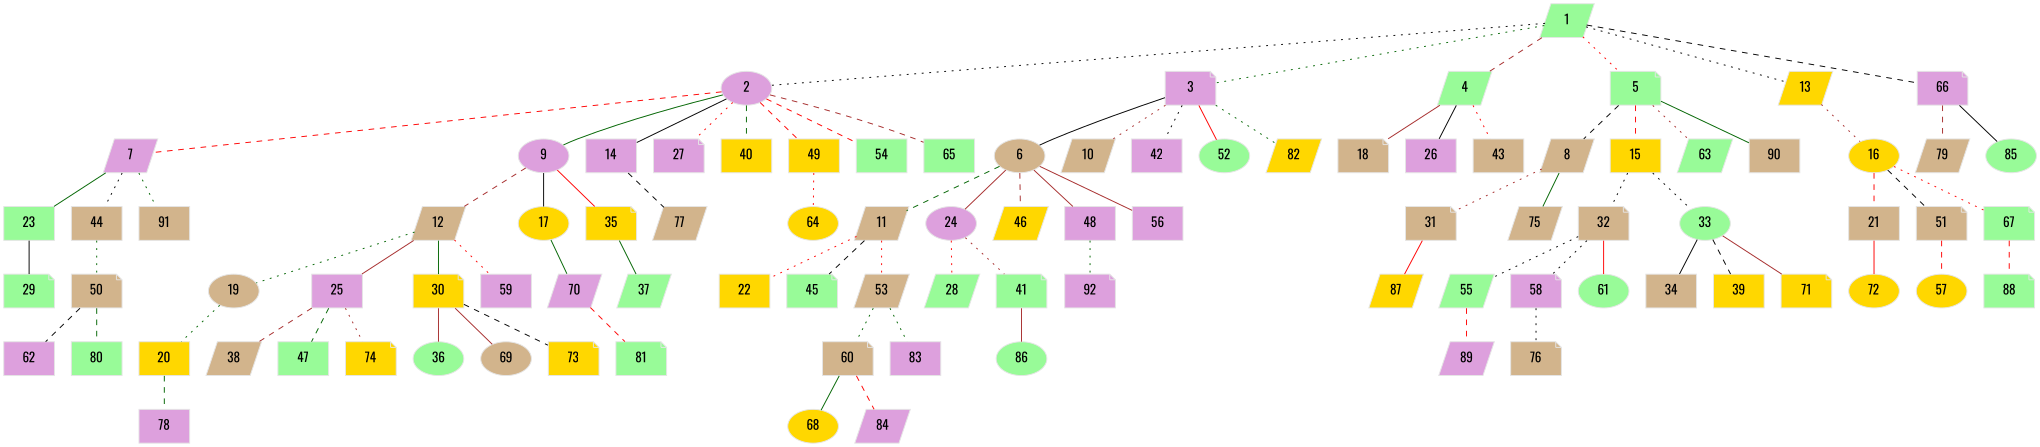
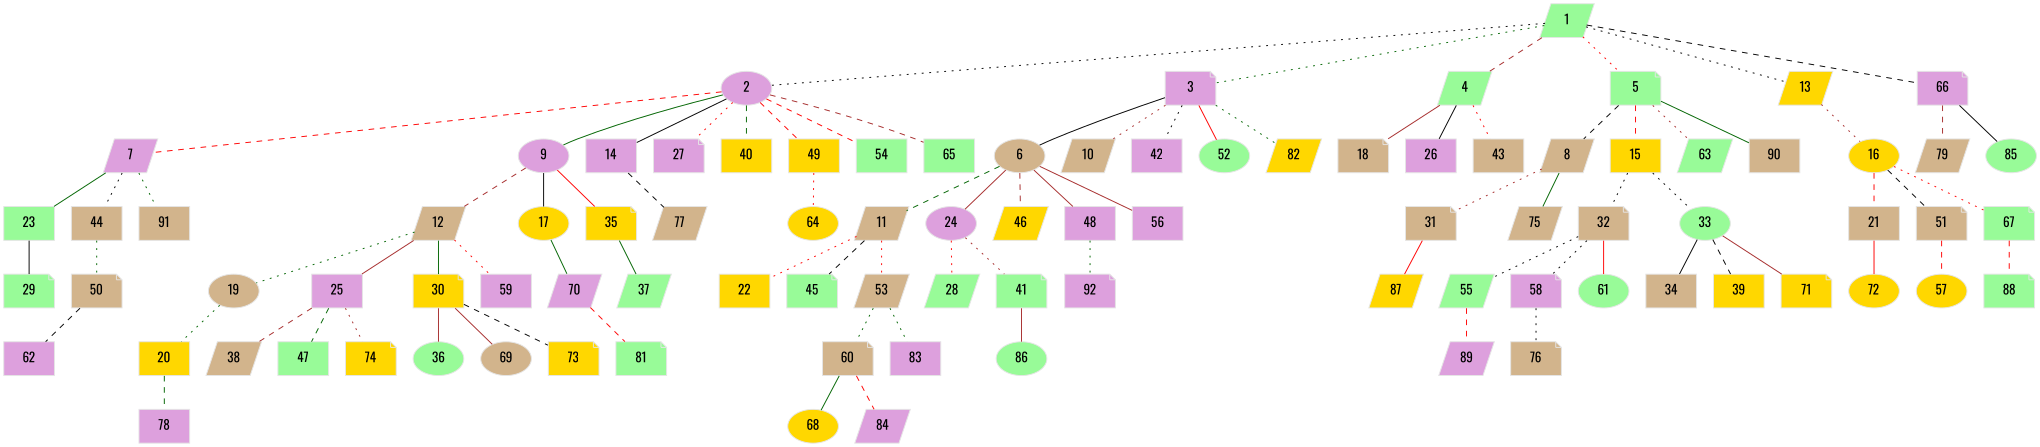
node "80": removed
